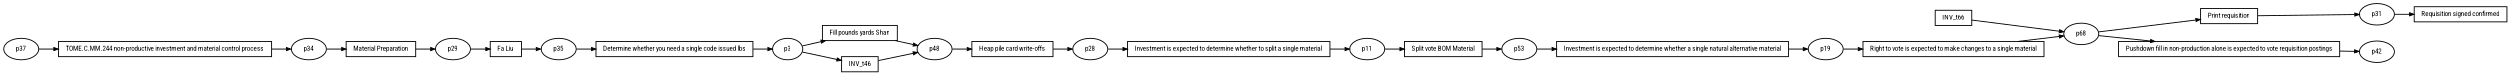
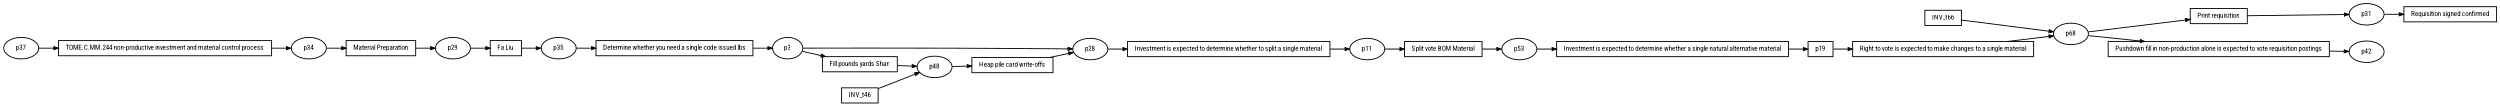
node "p19": shape ellipse -> box
edge "p3" -> "INV_t46": now "p3" -> "p28"
